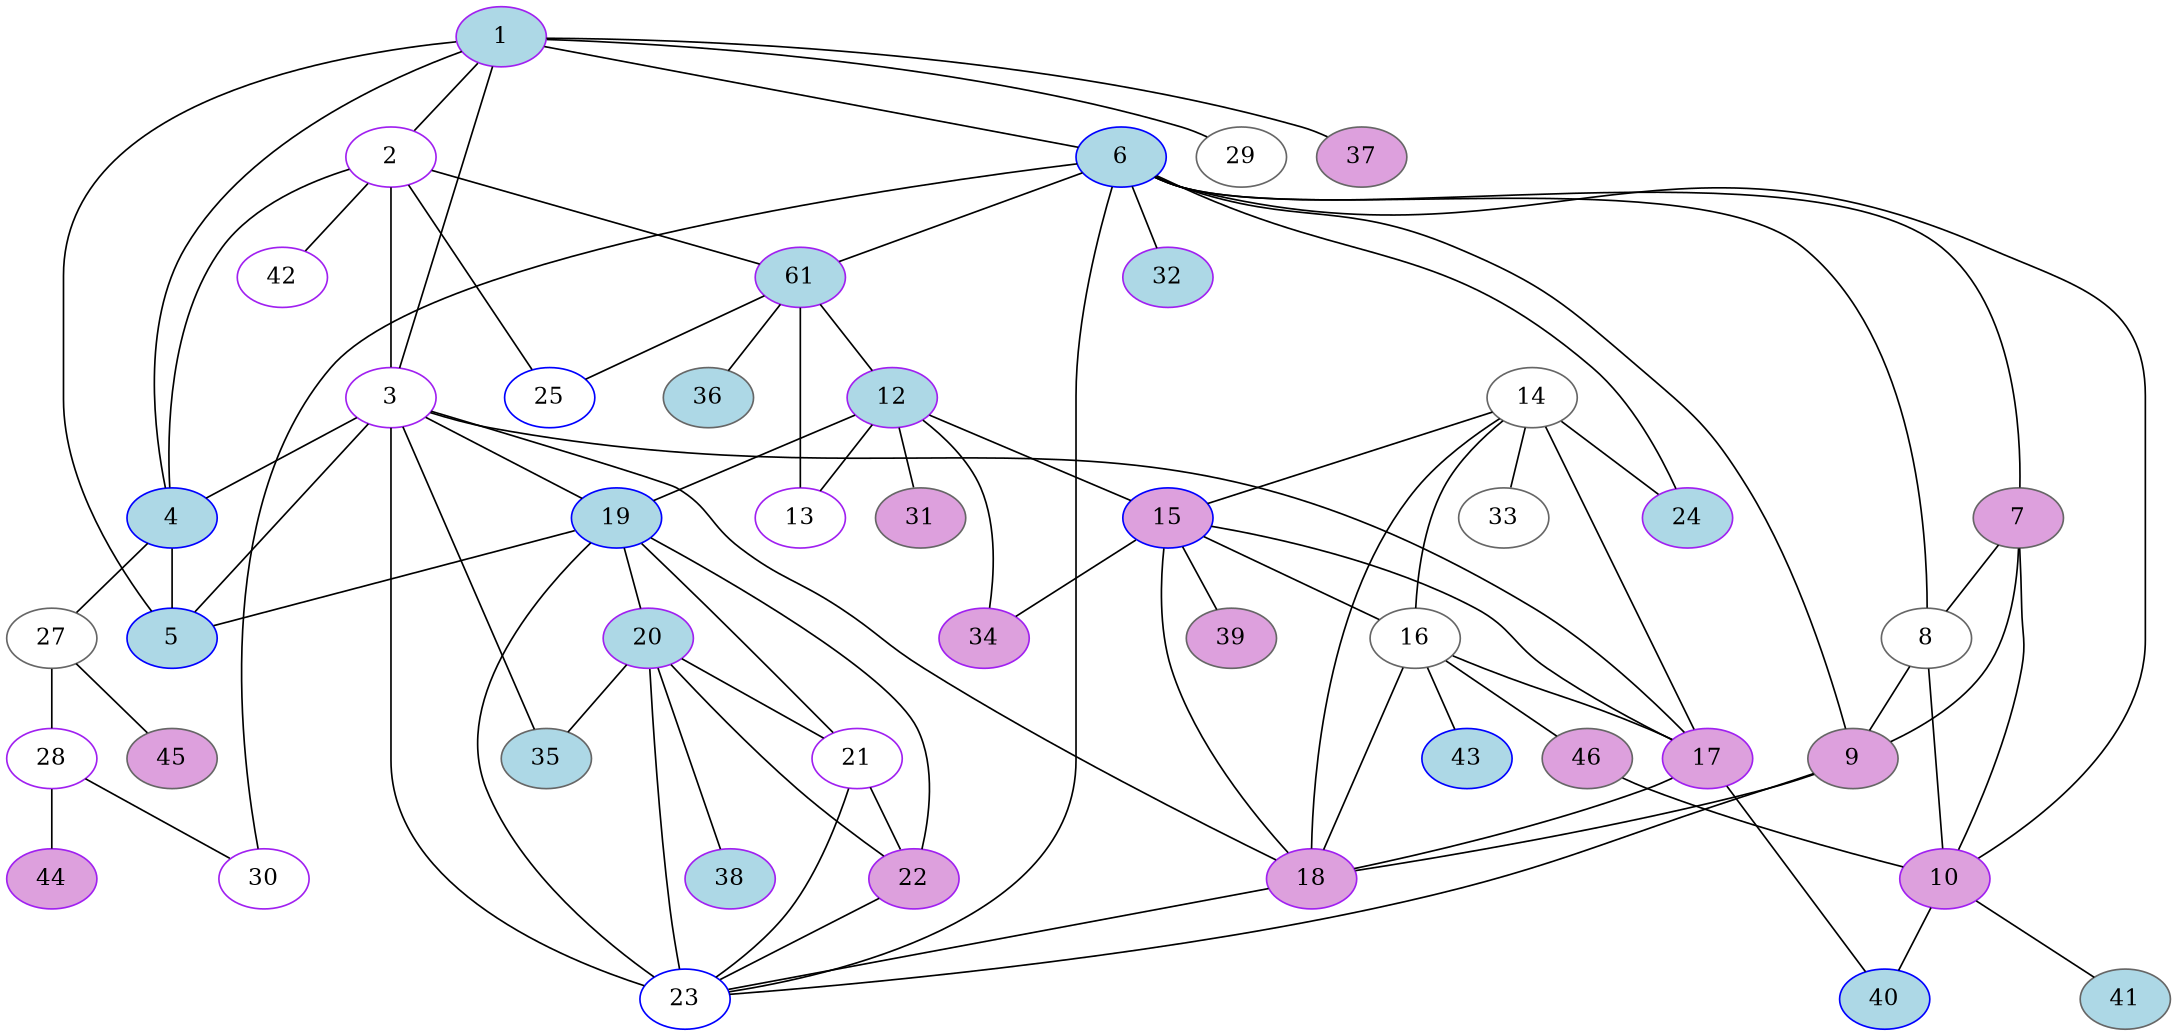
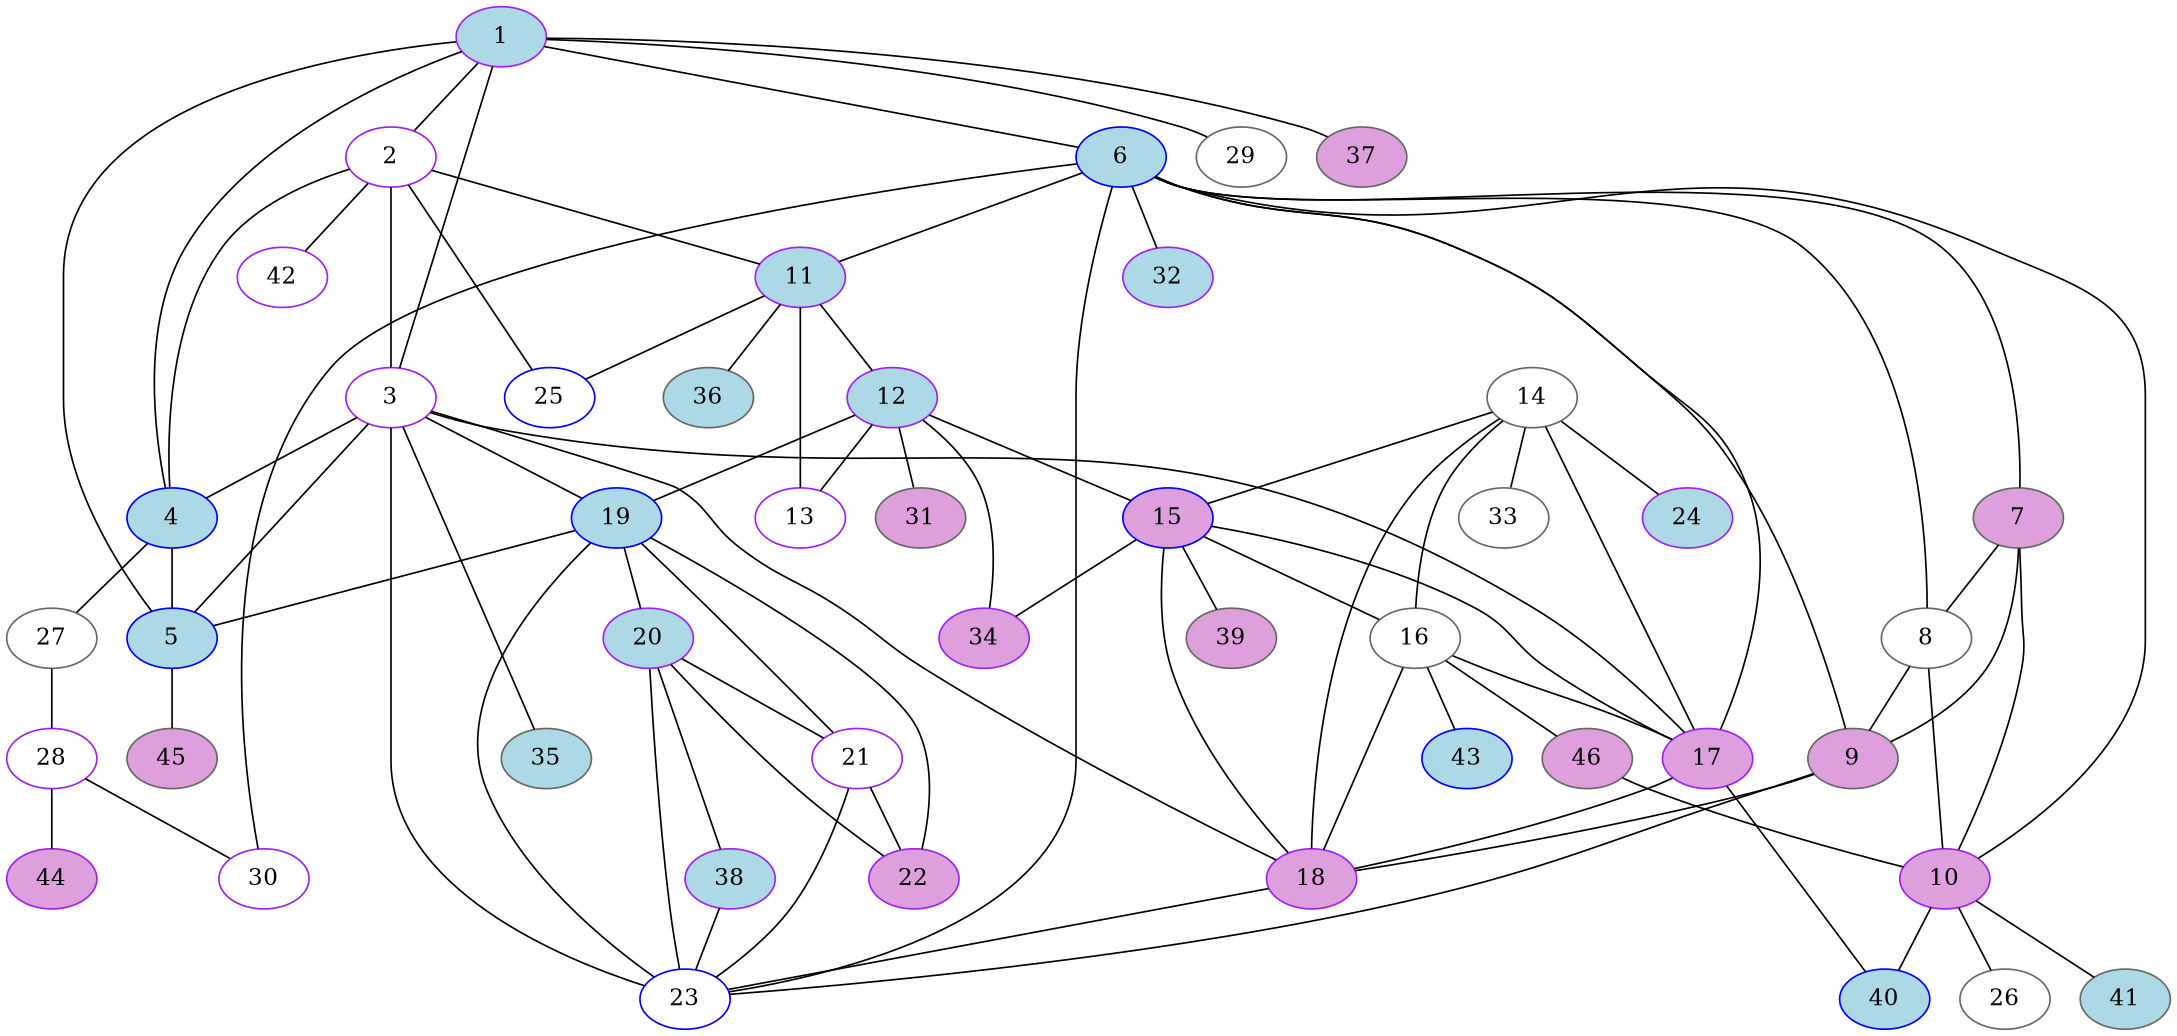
node "61": label "61" -> "11"
edge "6" -- "24": now "6" -- "17"
edge "27" -- "45": now "5" -- "45"
edge "20" -- "35": removed
edge "22" -- "23": now "38" -- "23"
node "26": added
